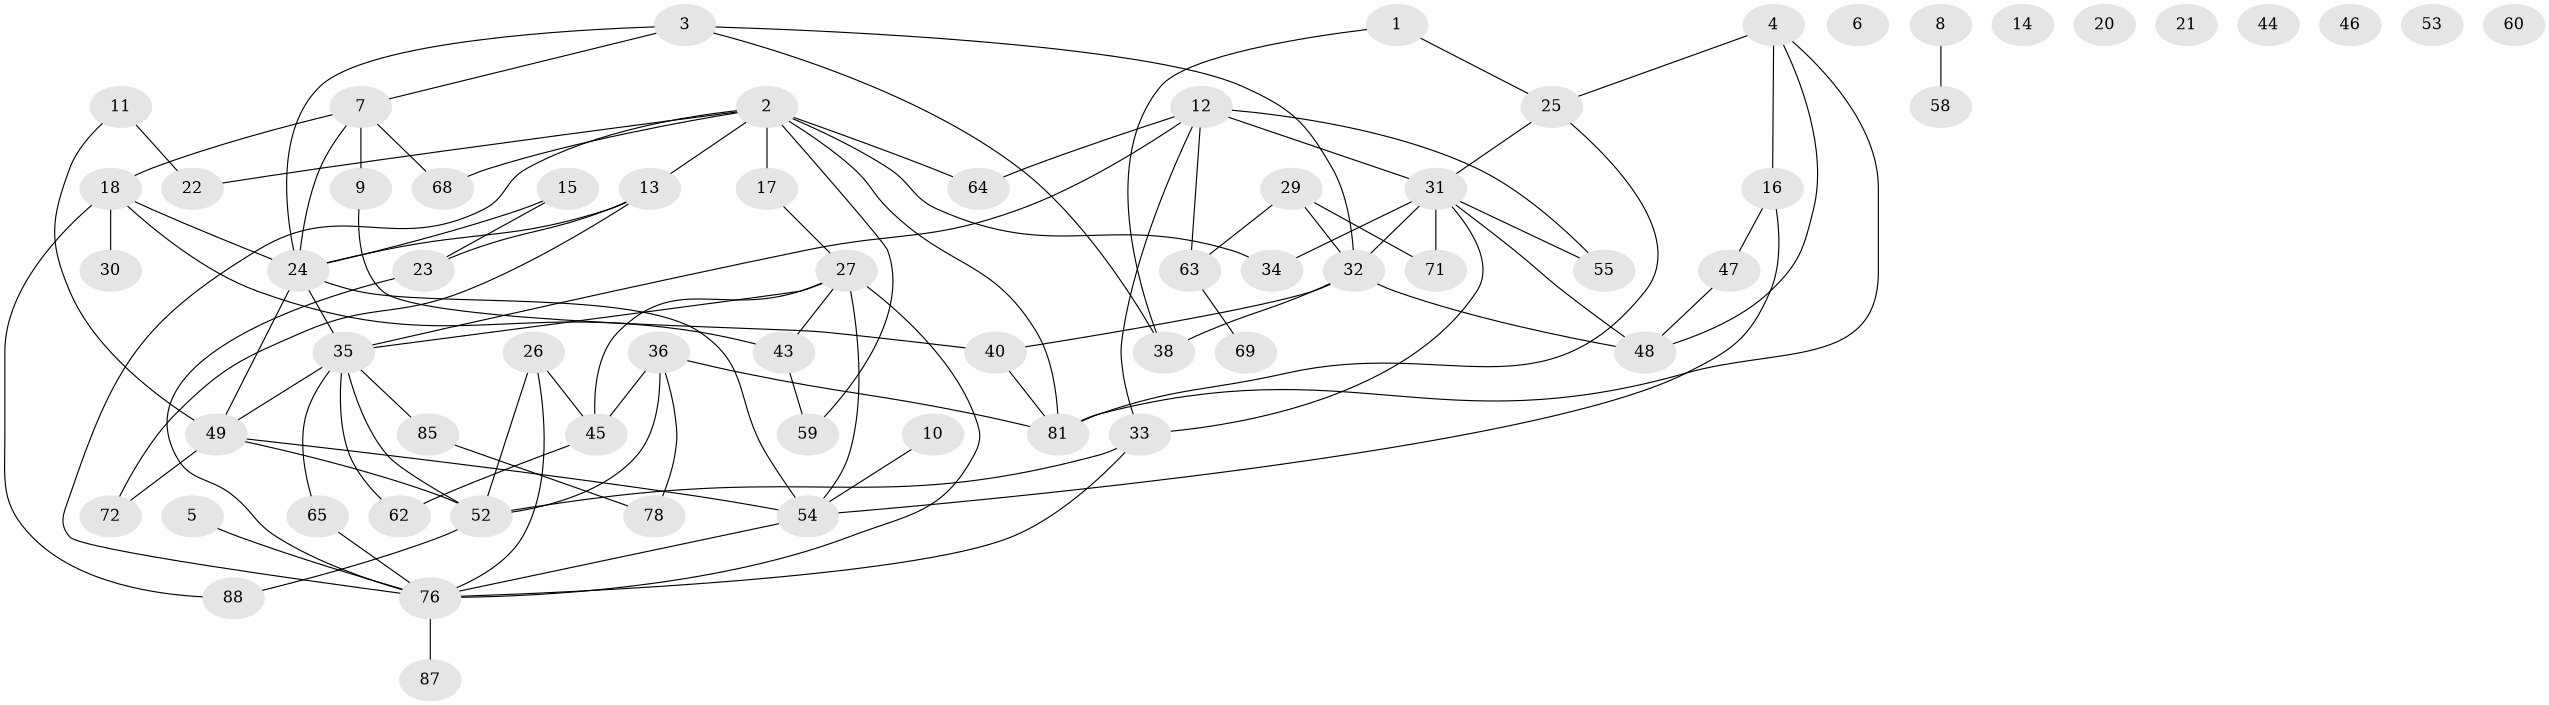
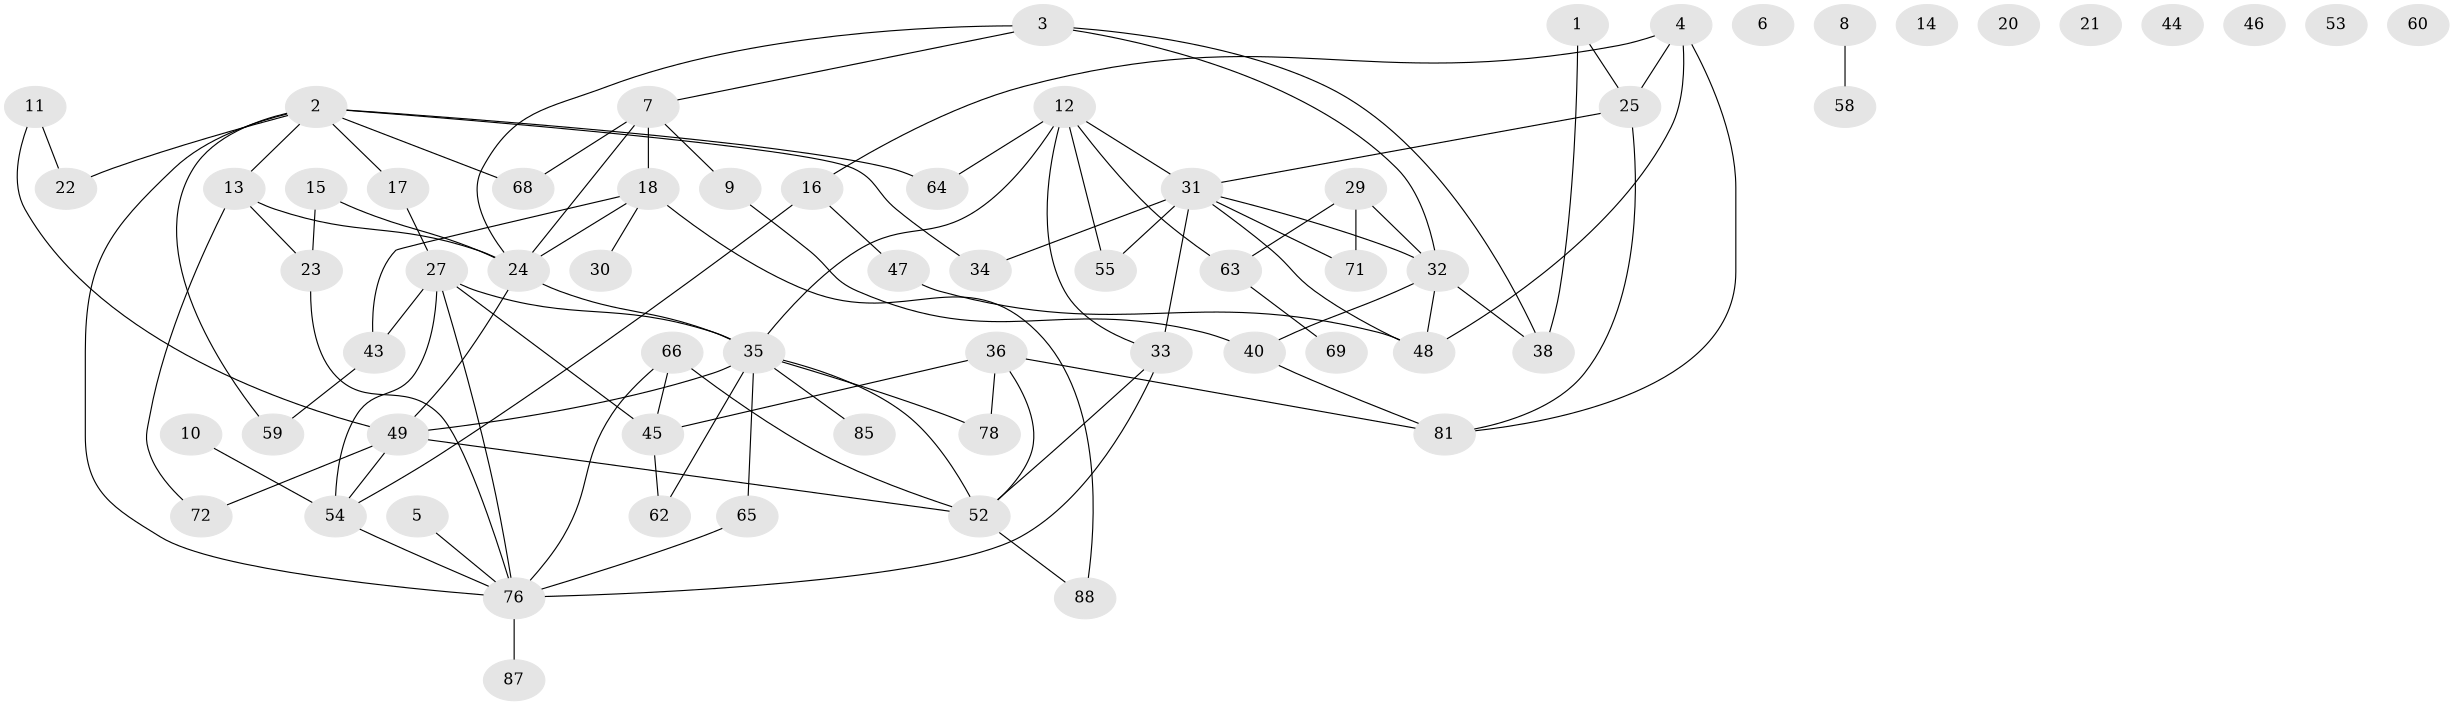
edge "2" -- "81": removed
edge "24" -- "54": removed
node "26": label "26" -> "66"
edge "85" -- "78": now "35" -- "78"
